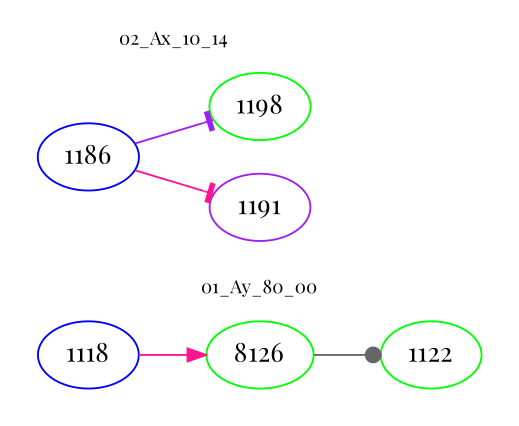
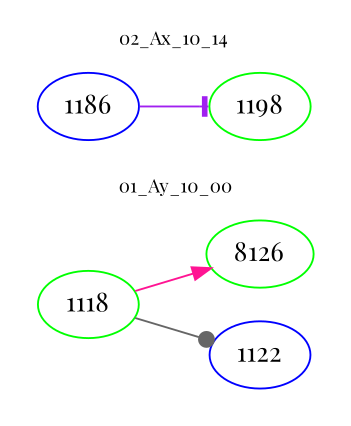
node "1191": removed
cluster "01_Ay_80_00": label "01_Ay_80_00" -> "01_Ay_10_00"
node "1118": color blue -> green
edge "8126" -> "1122": now "1118" -> "1122"
node "1122": color green -> blue
